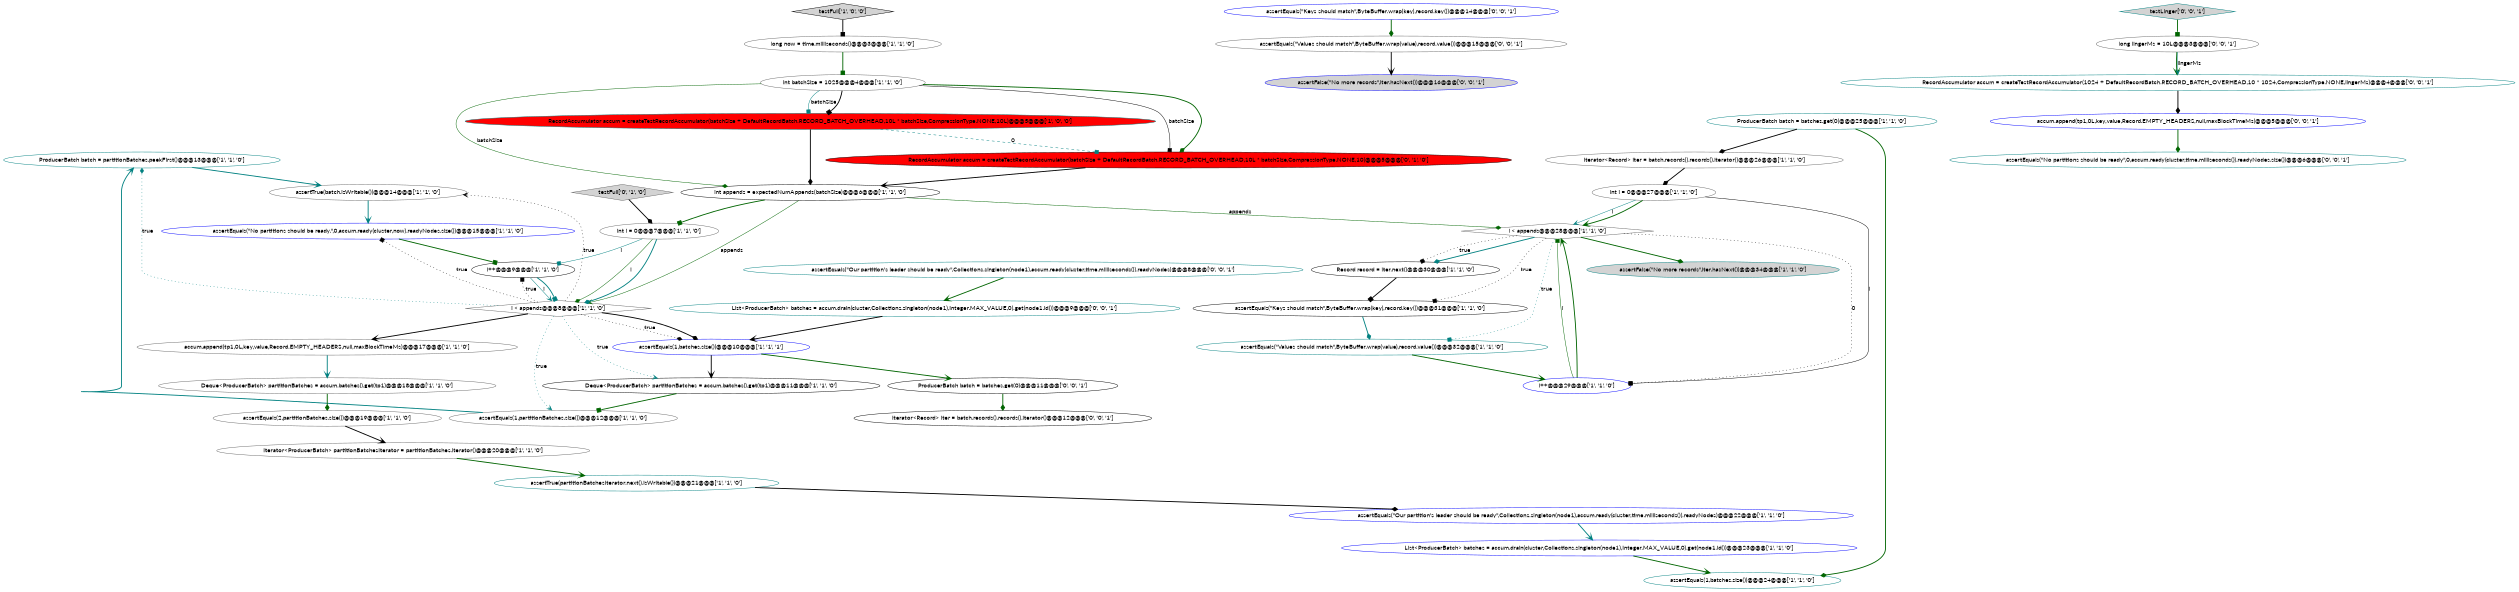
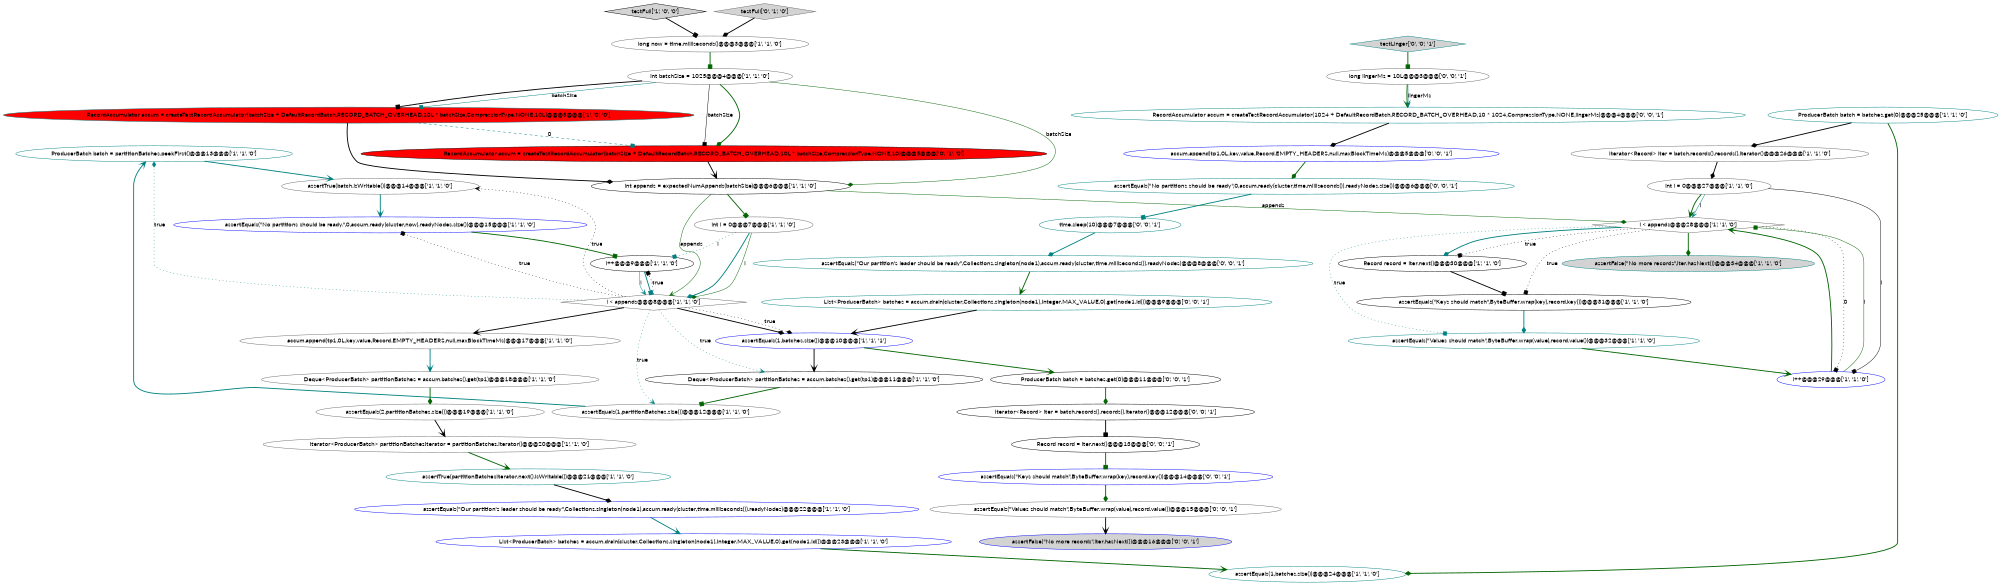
edge "testFull['0', '1', '0']" -> "int i = 0@@@7@@@['1', '1', '0']": now "testFull['0', '1', '0']" -> "long now = time.milliseconds()@@@3@@@['1', '1', '0']"
node "time.sleep(10)@@@7@@@['0', '0', '1']": added
edge "int i = 0@@@7@@@['1', '1', '0']" -> "i++@@@9@@@['1', '1', '0']": style solid -> dotted
node "Record record = iter.next()@@@13@@@['0', '0', '1']": added
